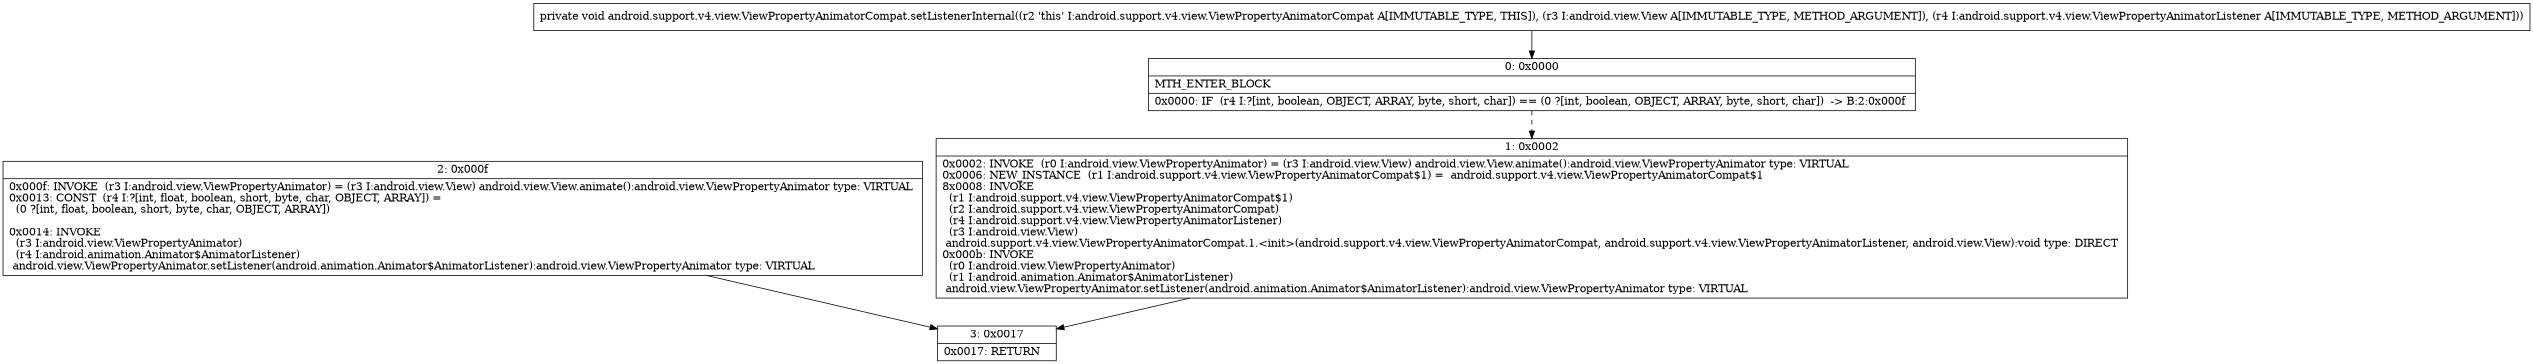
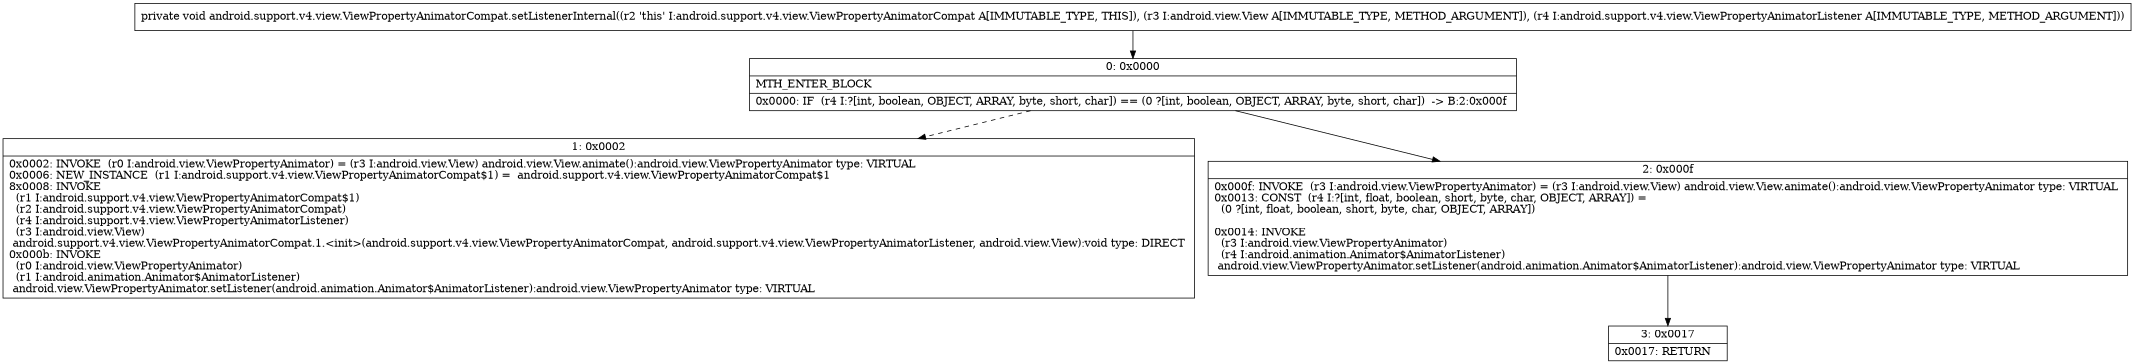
edge "0: 0x0000" -> "2: 0x000f": added
edge "1: 0x0002" -> "3: 0x0017": removed
